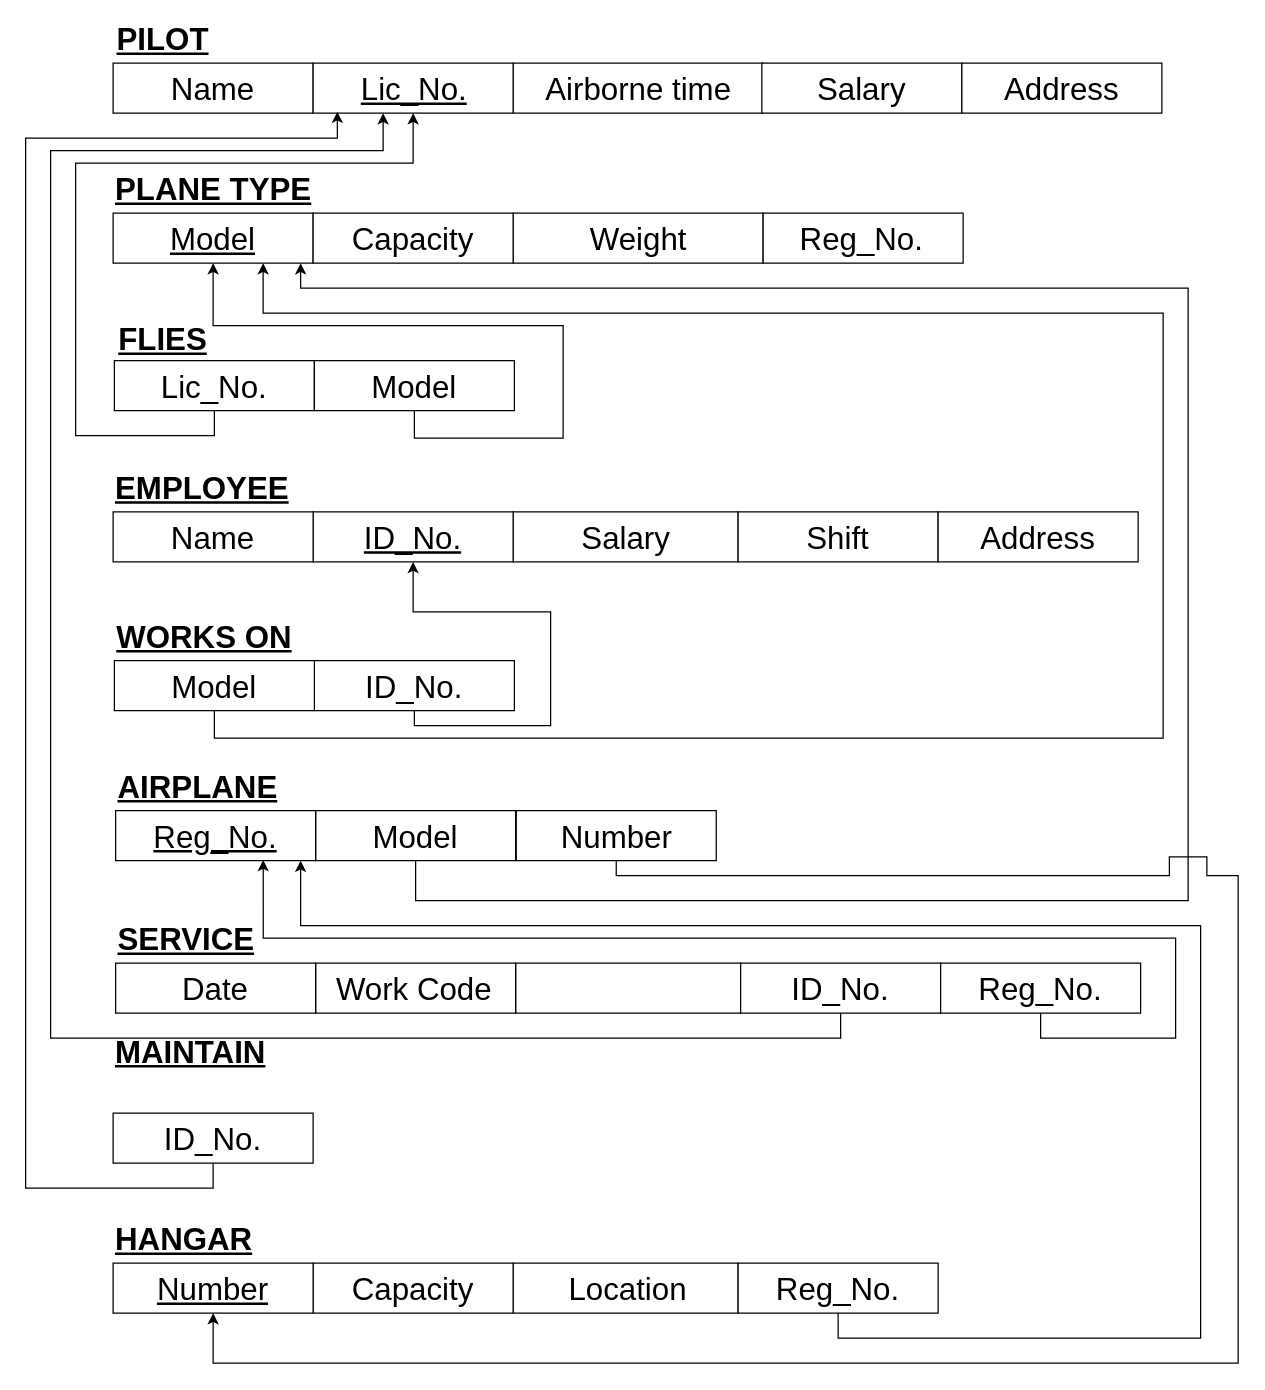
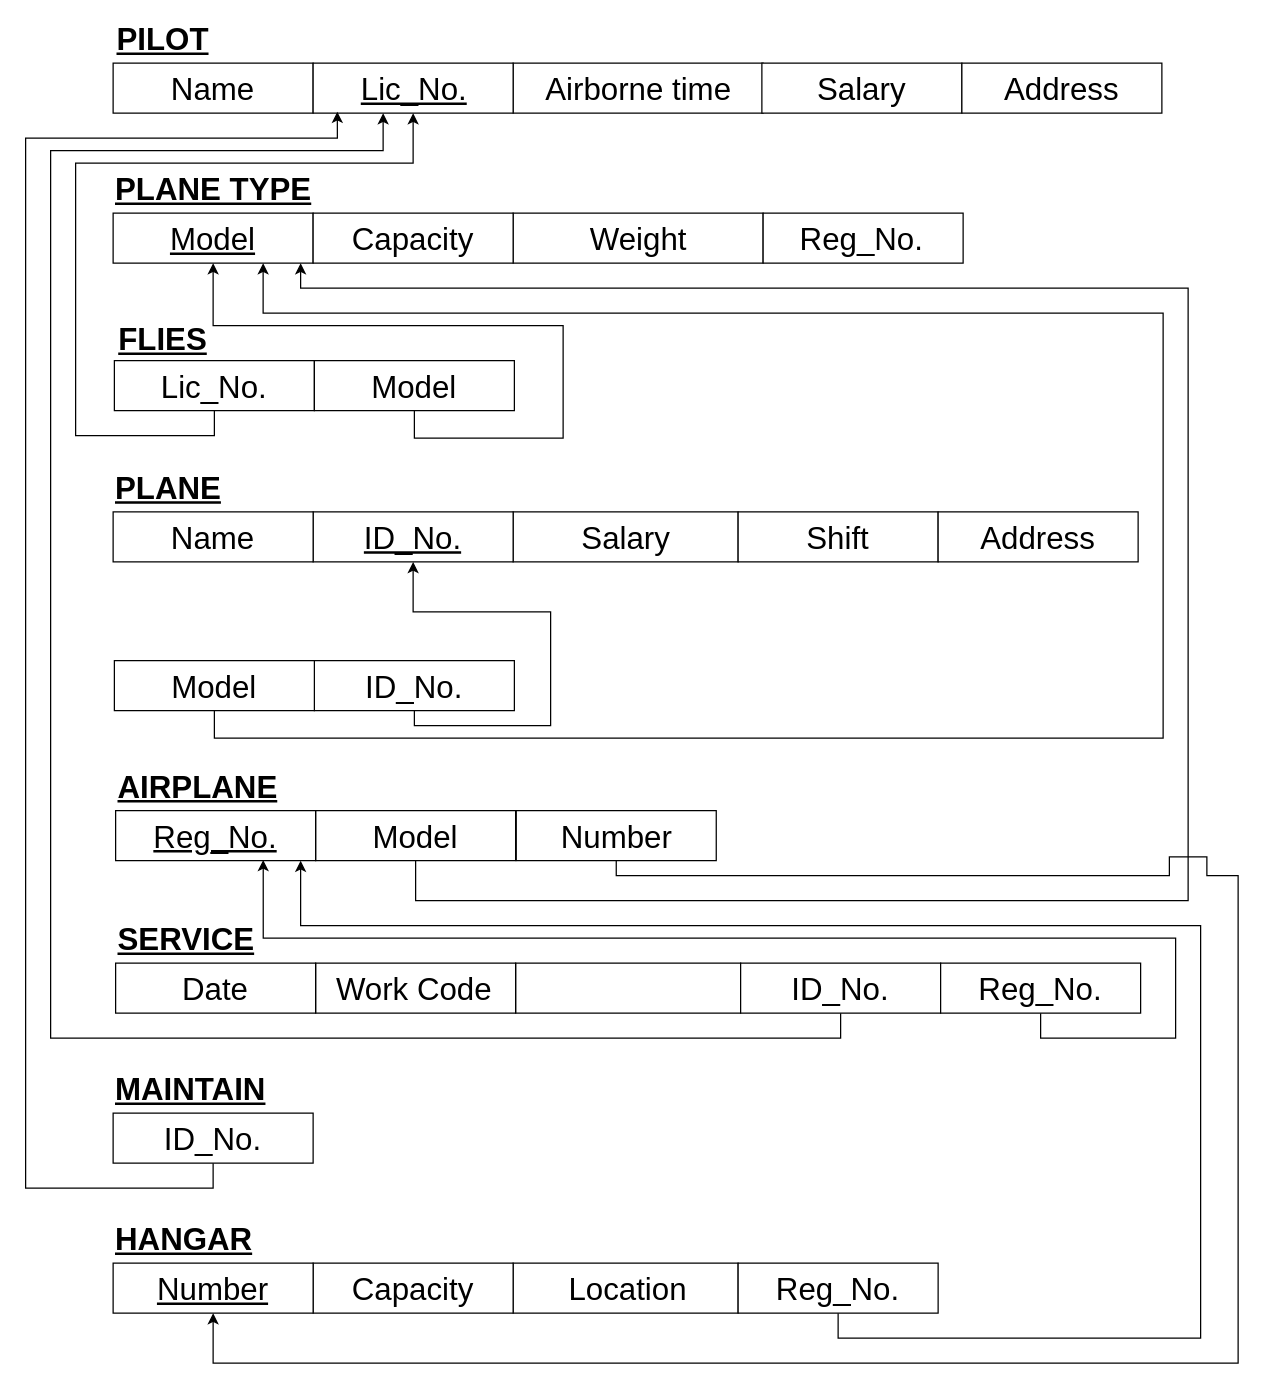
node "EMPLOYEE": label "EMPLOYEE" -> "PLANE"
node "WORKS ON": removed
node "MAINTAIN": moved (226, 1051) -> (226, 1088)
